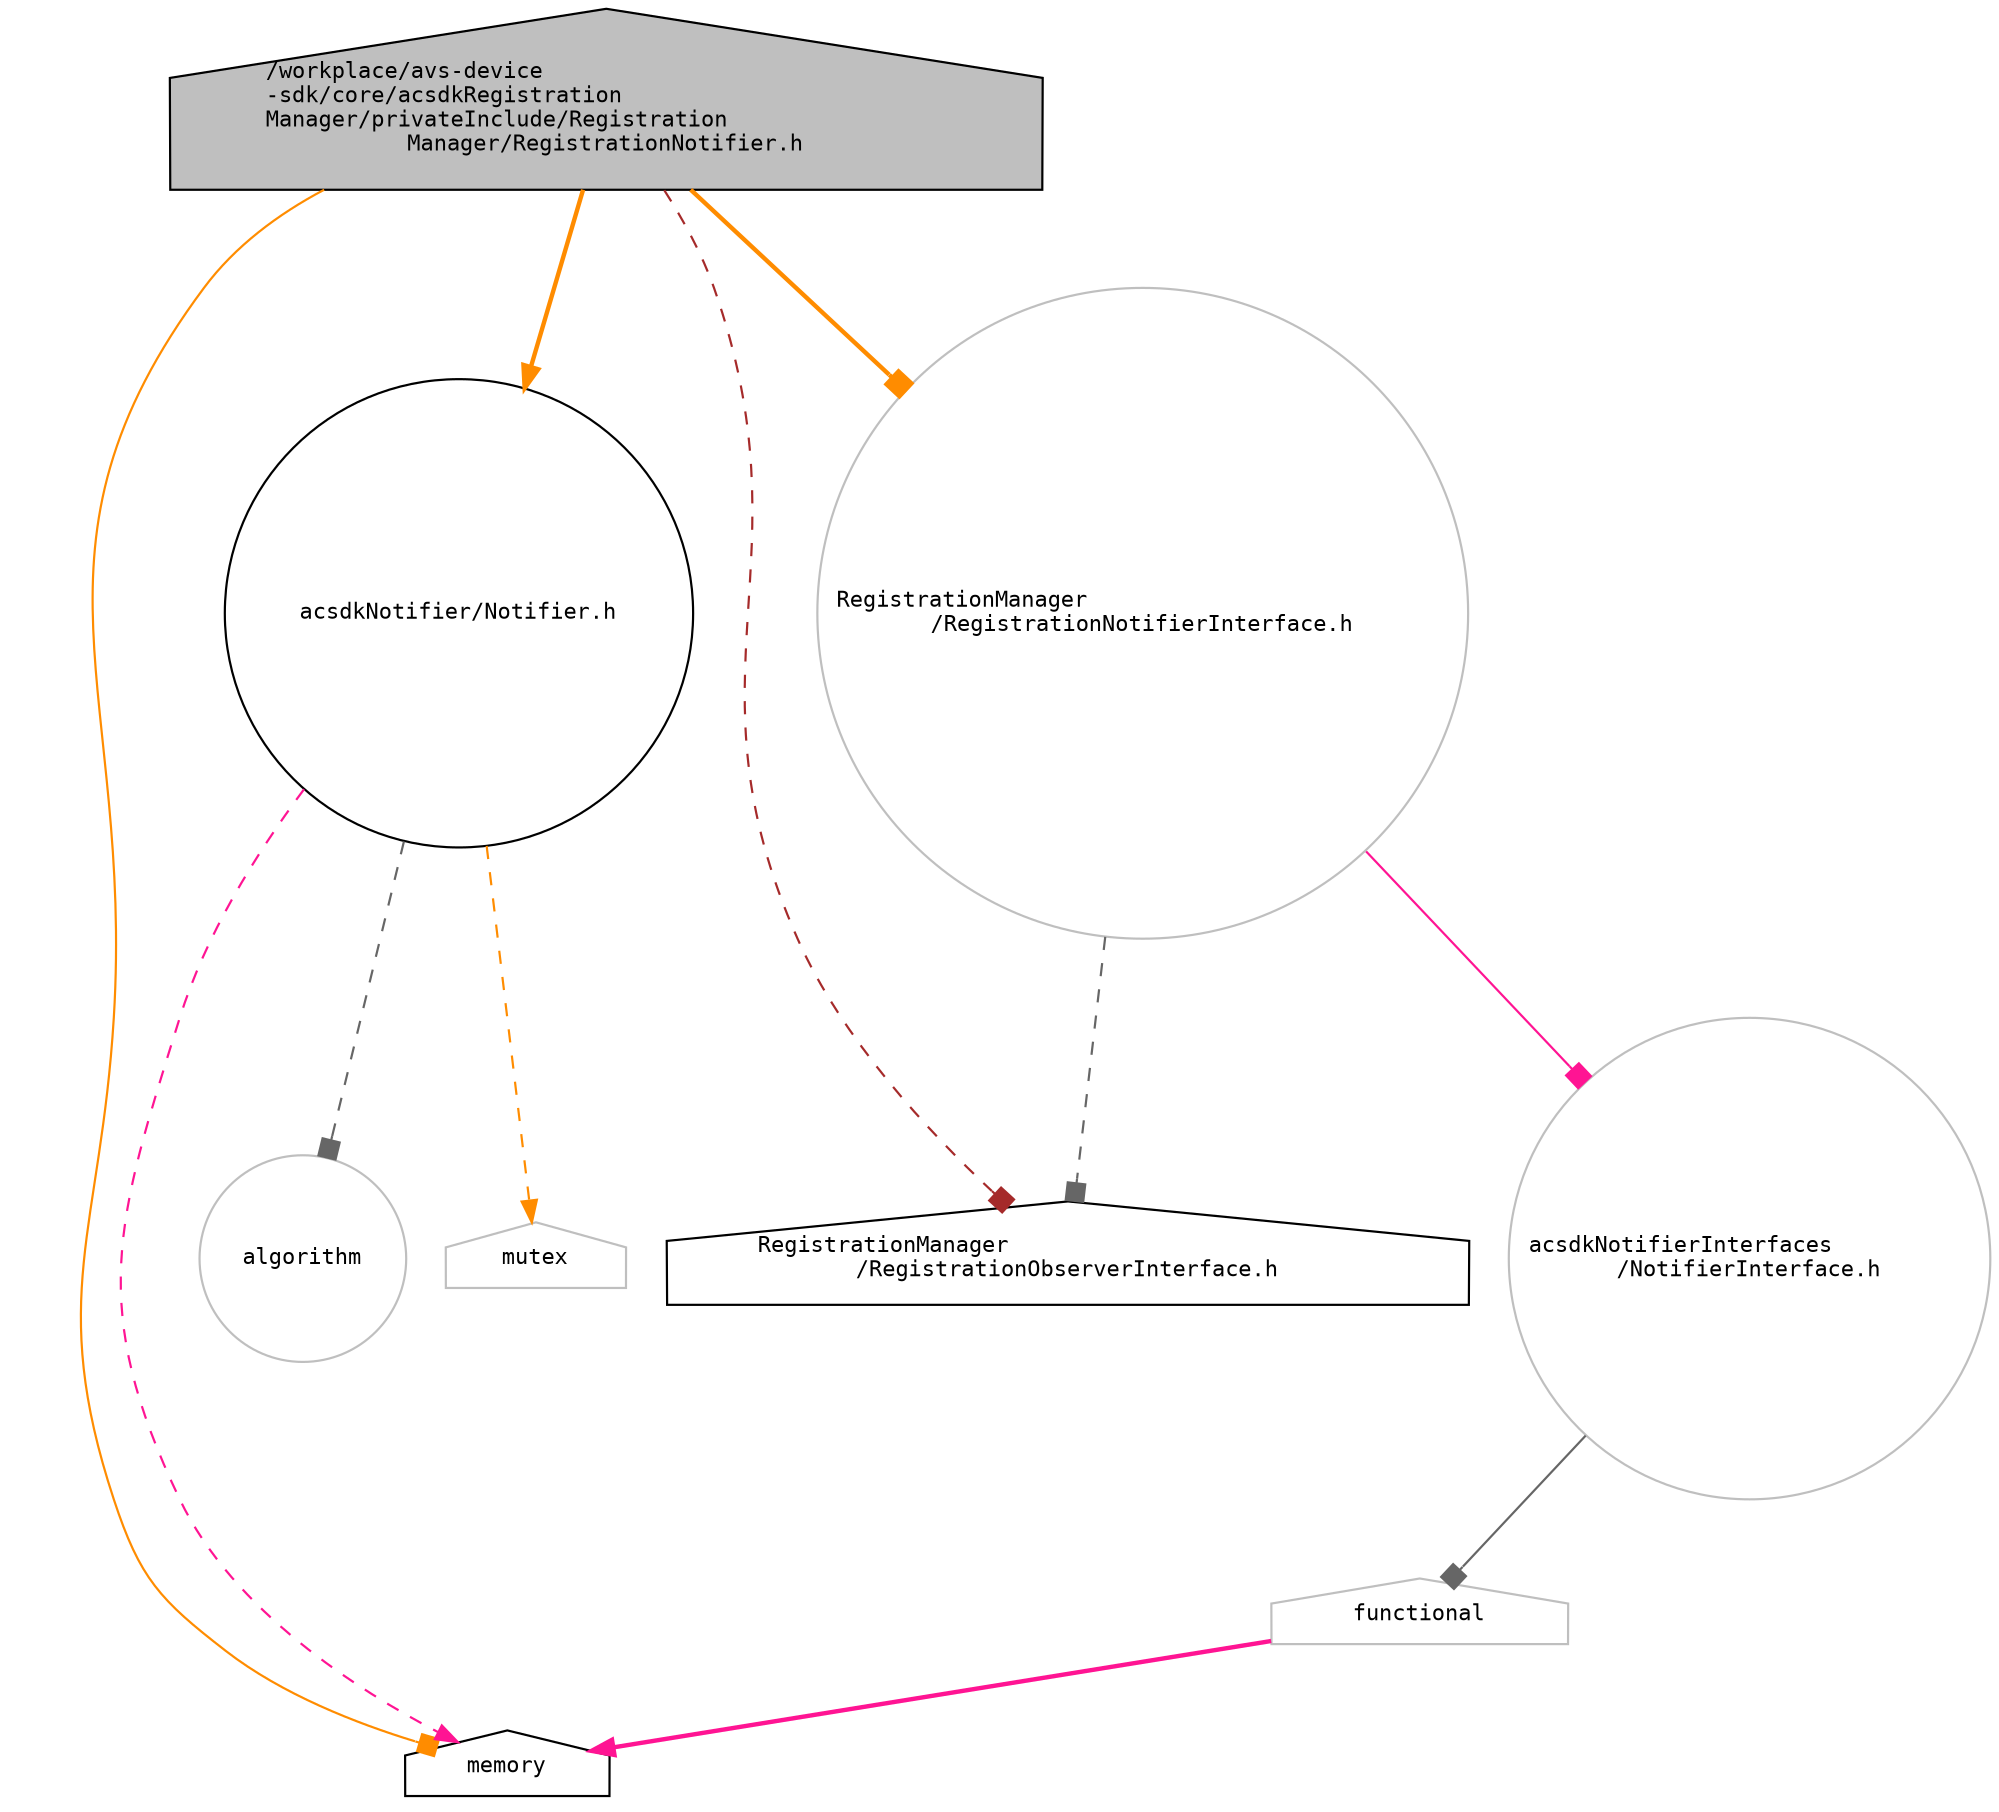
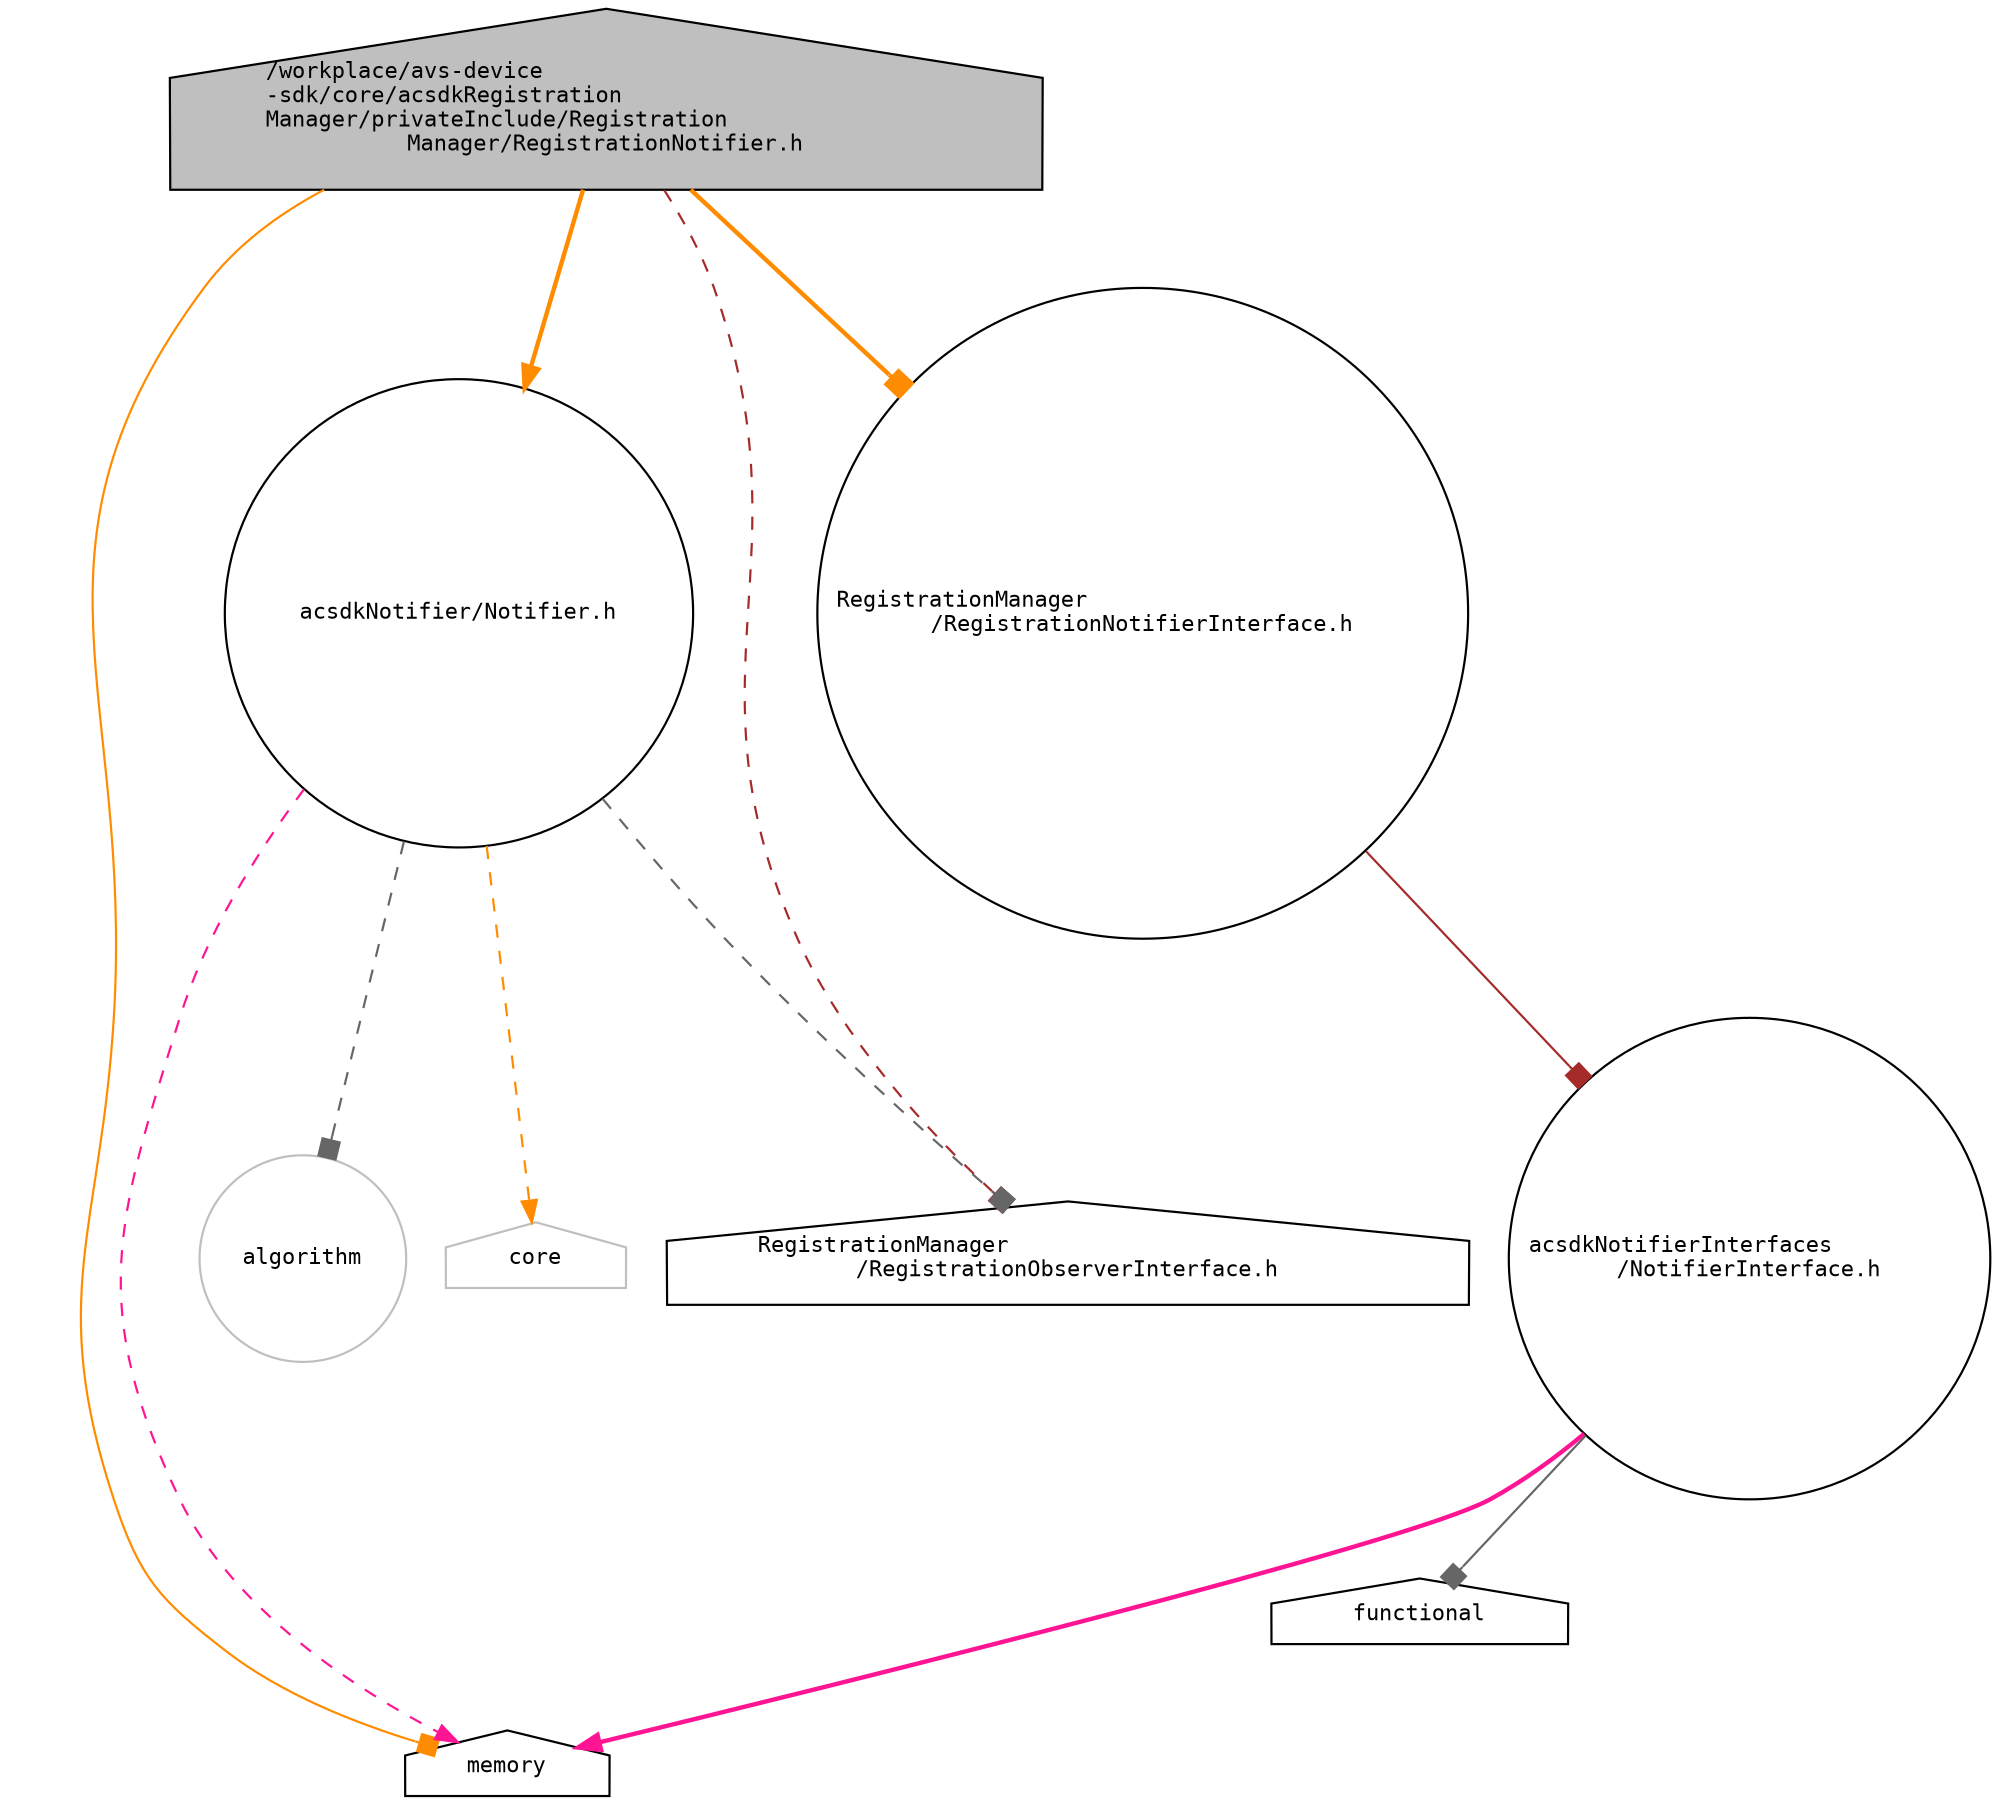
node "RegistrationManager /RegistrationNotifierInterface.h": color grey75 -> black
edge "RegistrationManager /RegistrationNotifierInterface.h" -> "acsdkNotifierInterfaces /NotifierInterface.h": color deeppink -> brown
edge "RegistrationManager /RegistrationNotifierInterface.h" -> "RegistrationManager /RegistrationObserverInterface.h": now "acsdkNotifier/Notifier.h" -> "RegistrationManager /RegistrationObserverInterface.h"
node "mutex": label "mutex" -> "core"
node "acsdkNotifierInterfaces /NotifierInterface.h": color grey75 -> black
node "functional": color grey75 -> black
edge "functional" -> "memory": now "acsdkNotifierInterfaces /NotifierInterface.h" -> "memory"
